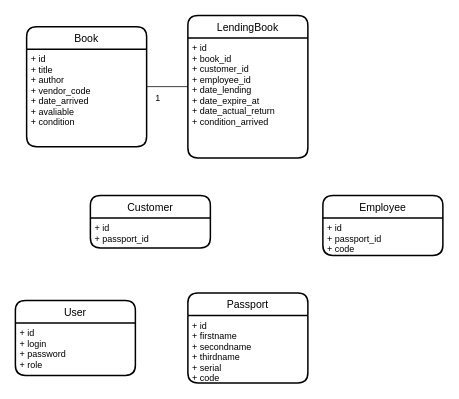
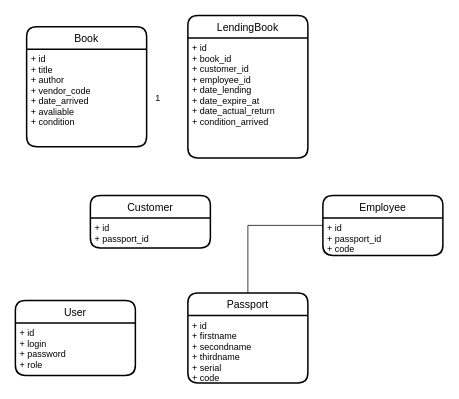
edge "Book" -- "LendingBook": removed
edge "Employee" -- "Passport": added
